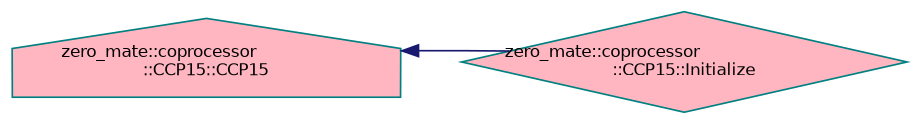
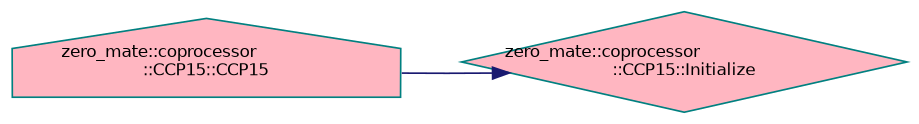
edge "zero_mate::coprocessor ::CCP15::Initialize" -> "zero_mate::coprocessor ::CCP15::CCP15": reversed
